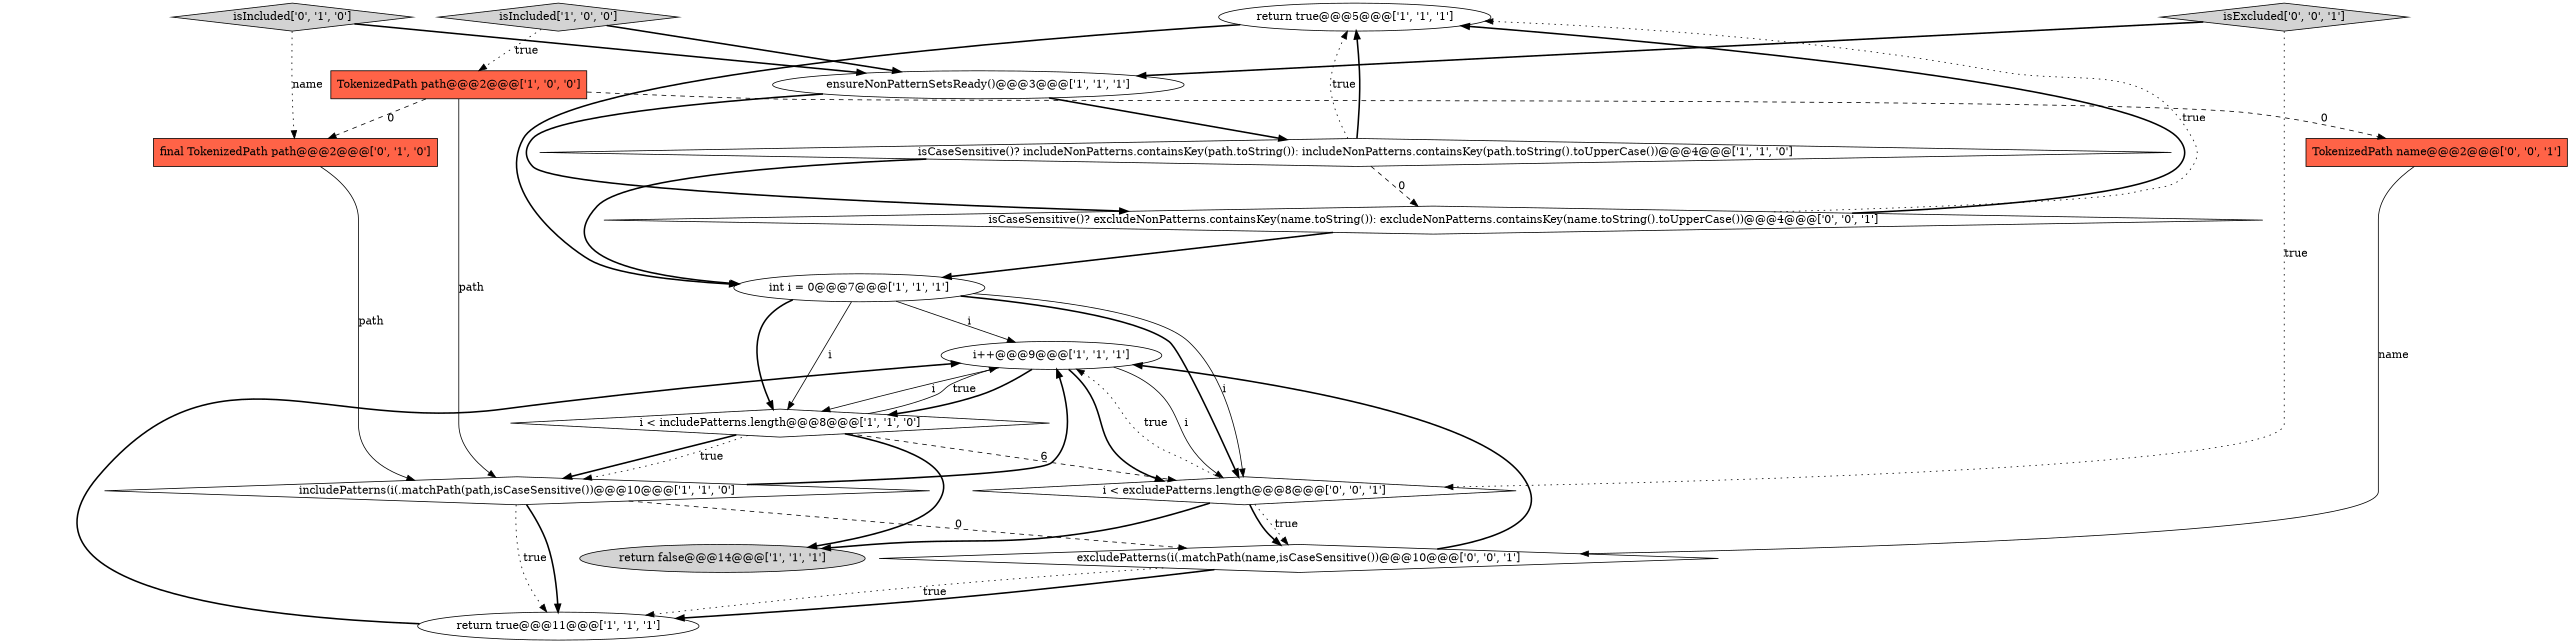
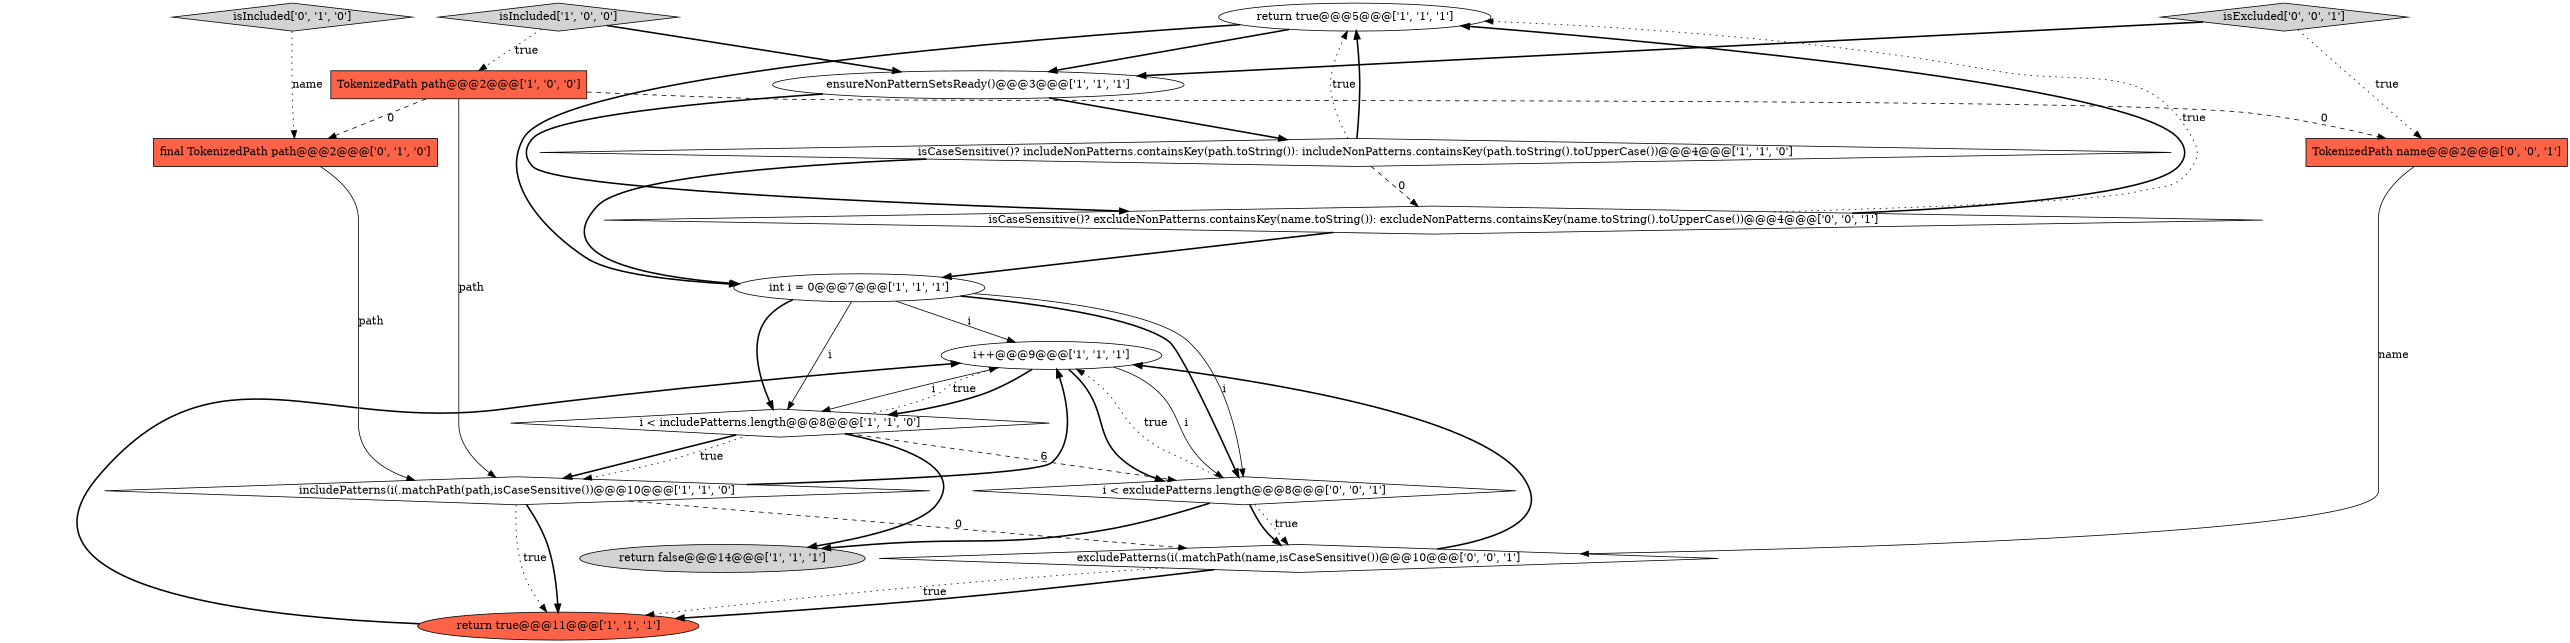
edge "isIncluded['0', '1', '0']" -> "ensureNonPatternSetsReady()@@@3@@@['1', '1', '1']": now "return true@@@5@@@['1', '1', '1']" -> "ensureNonPatternSetsReady()@@@3@@@['1', '1', '1']"
edge "i < includePatterns.length@@@8@@@['1', '1', '0']" -> "i++@@@9@@@['1', '1', '1']": style solid -> dotted
edge "isExcluded['0', '0', '1']" -> "i < excludePatterns.length@@@8@@@['0', '0', '1']": now "isExcluded['0', '0', '1']" -> "TokenizedPath name@@@2@@@['0', '0', '1']"
node "return true@@@11@@@['1', '1', '1']": fillcolor white -> tomato
